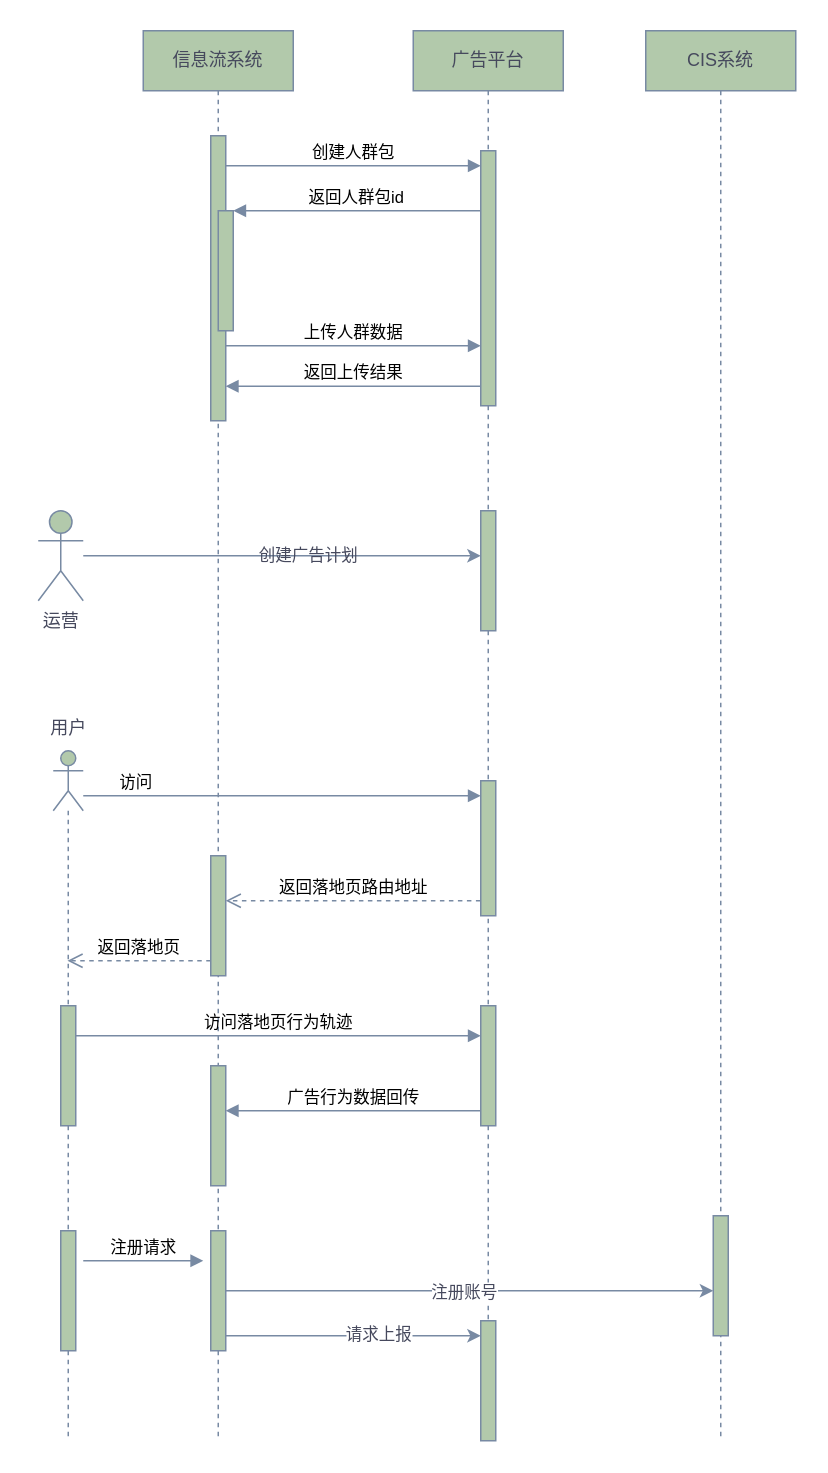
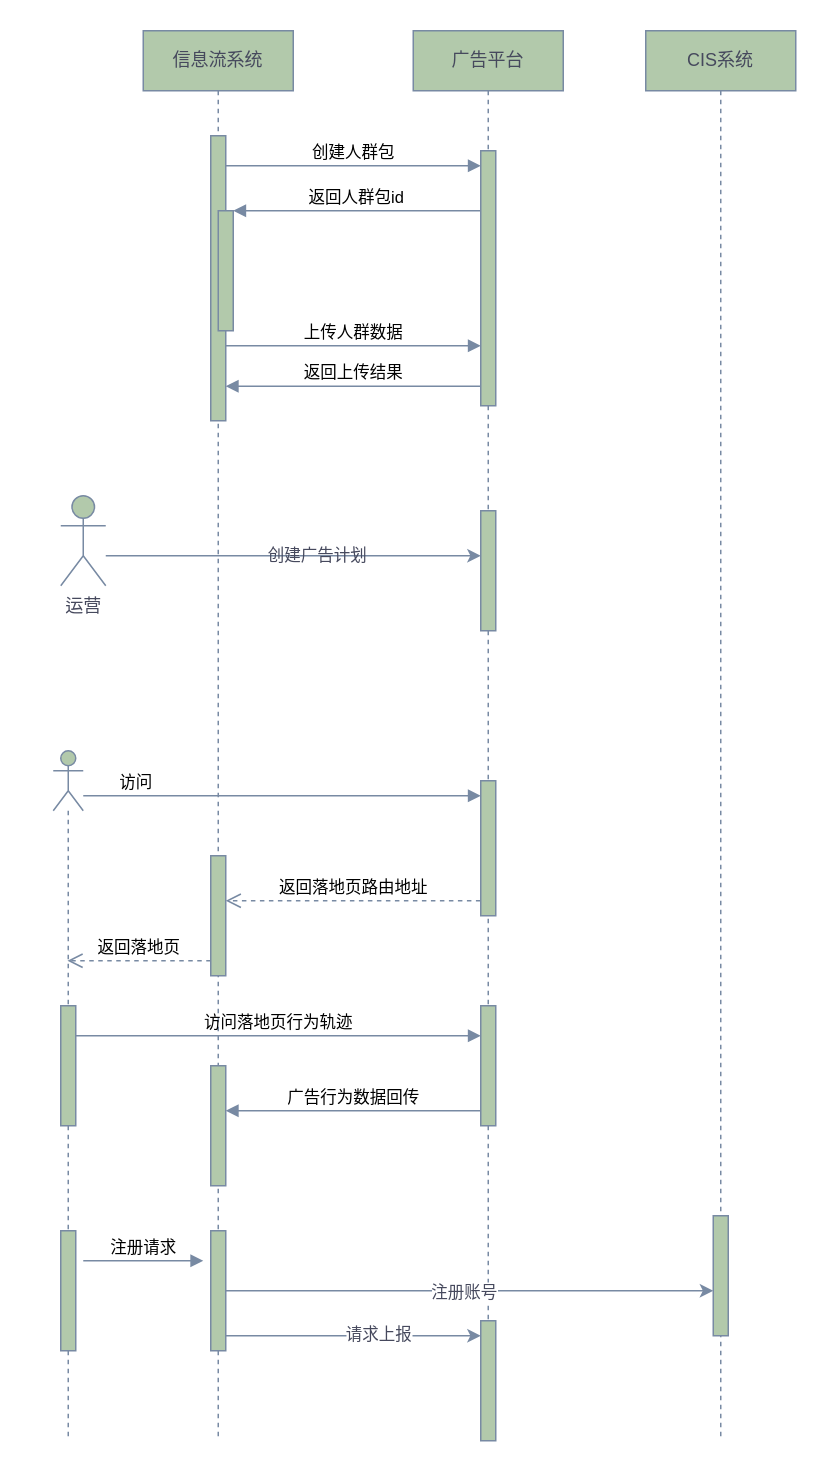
node "运营": moved (61, 556) -> (83, 541)
node "用户": removed
